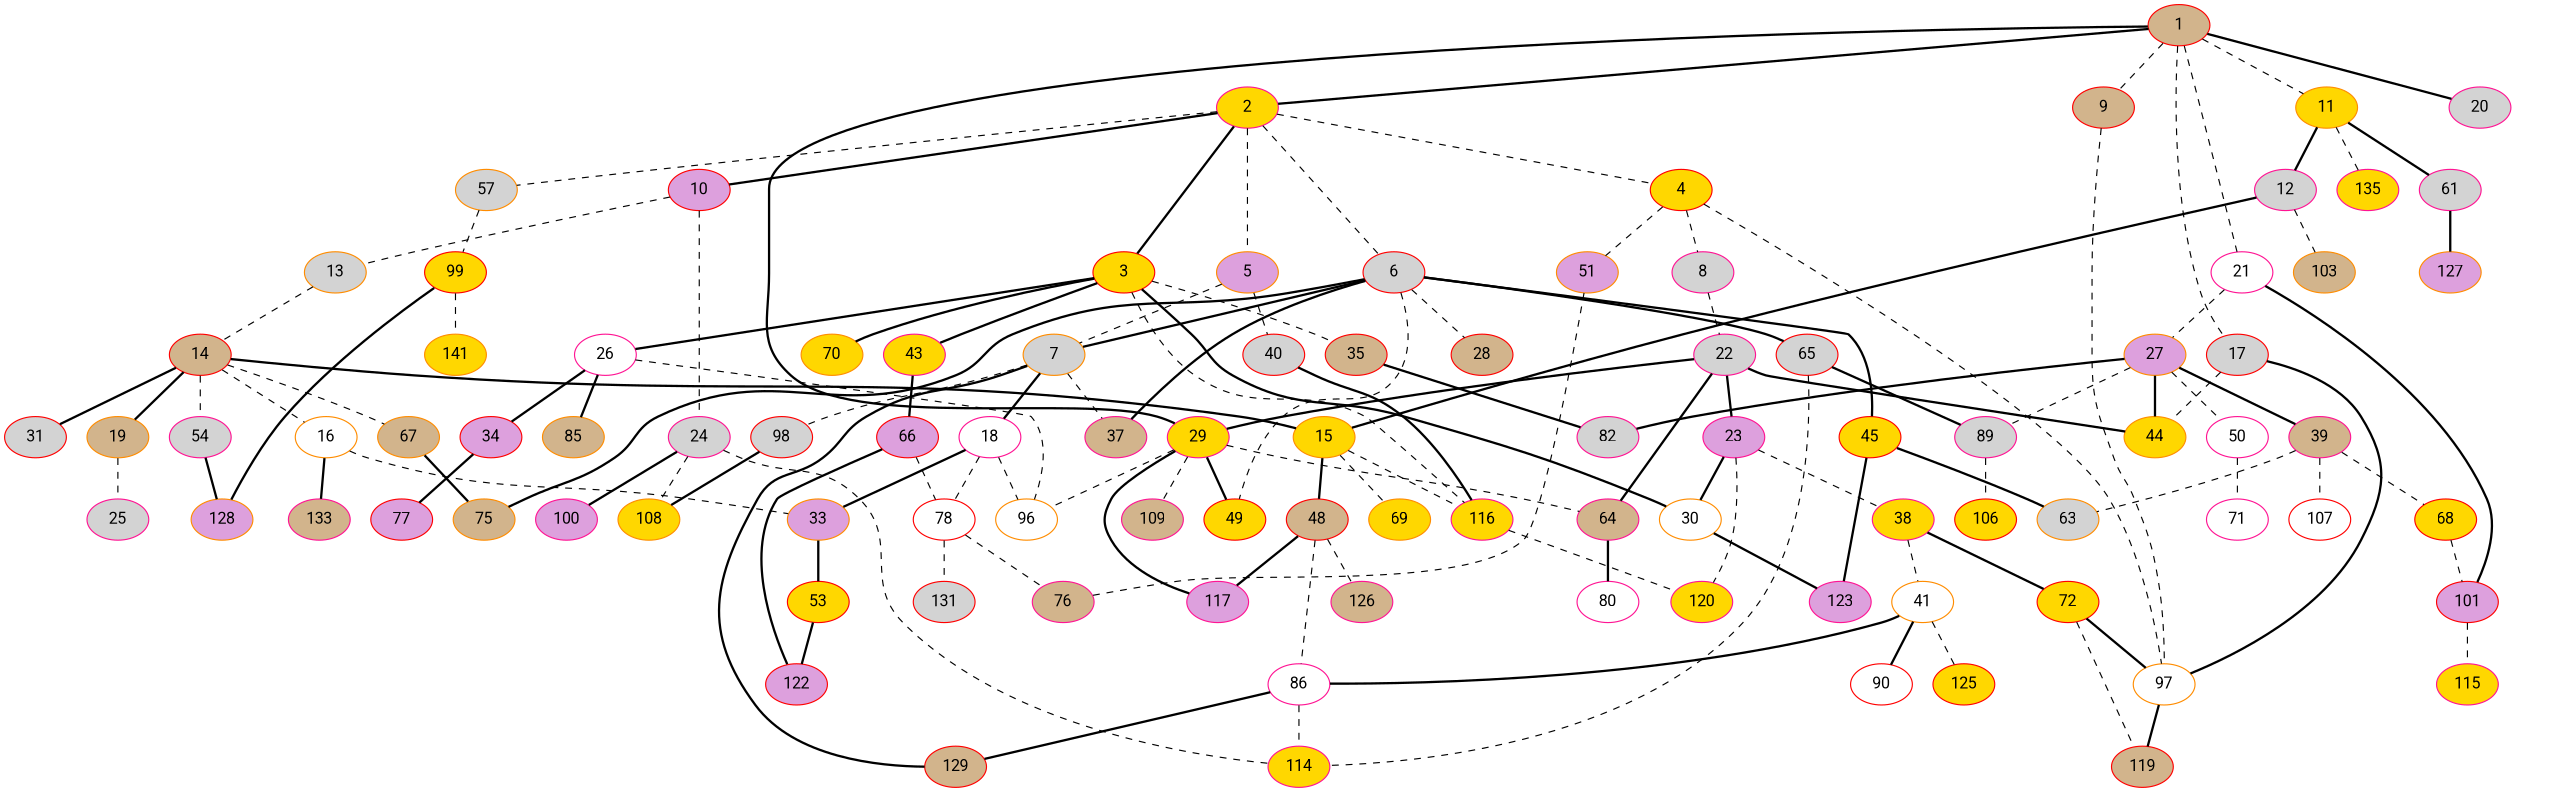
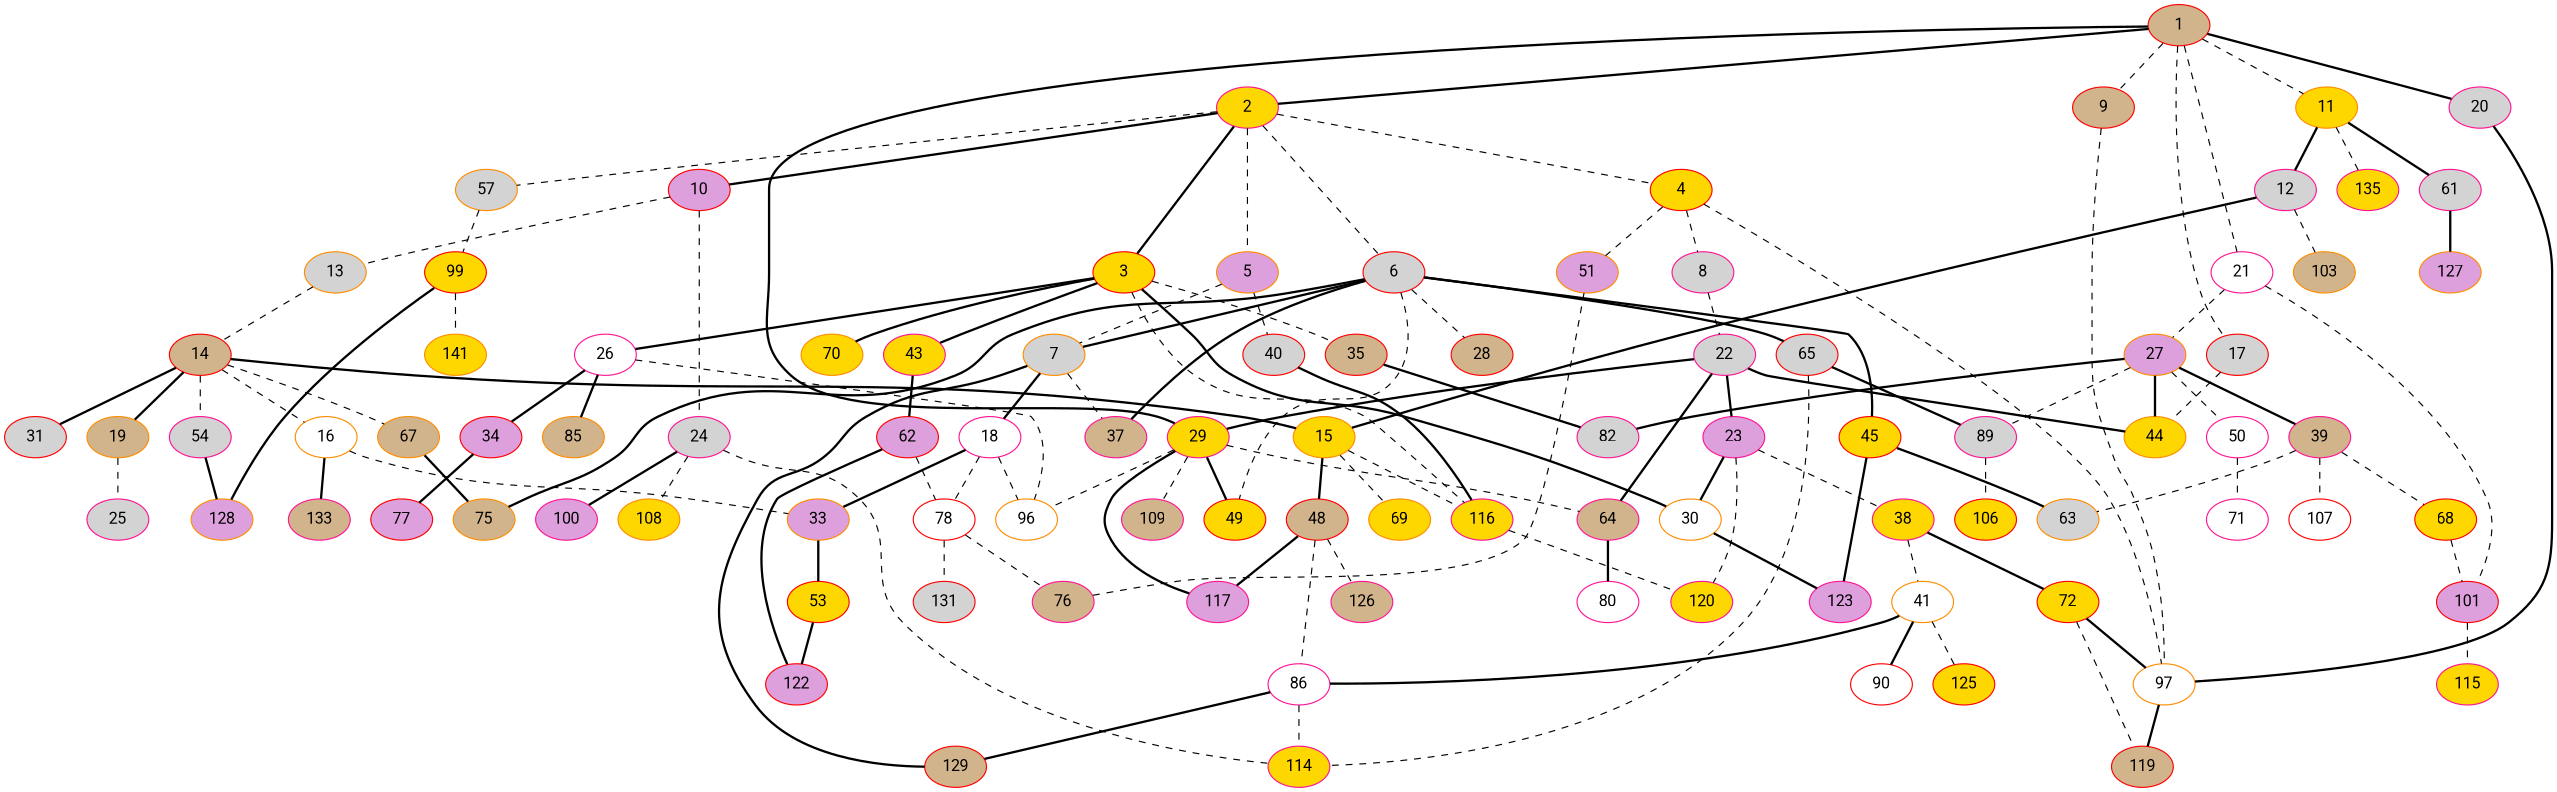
edge "21" -- "101": style bold -> dashed
node "98": removed
node "66": label "66" -> "62"
edge "17" -- "97": now "20" -- "97"
